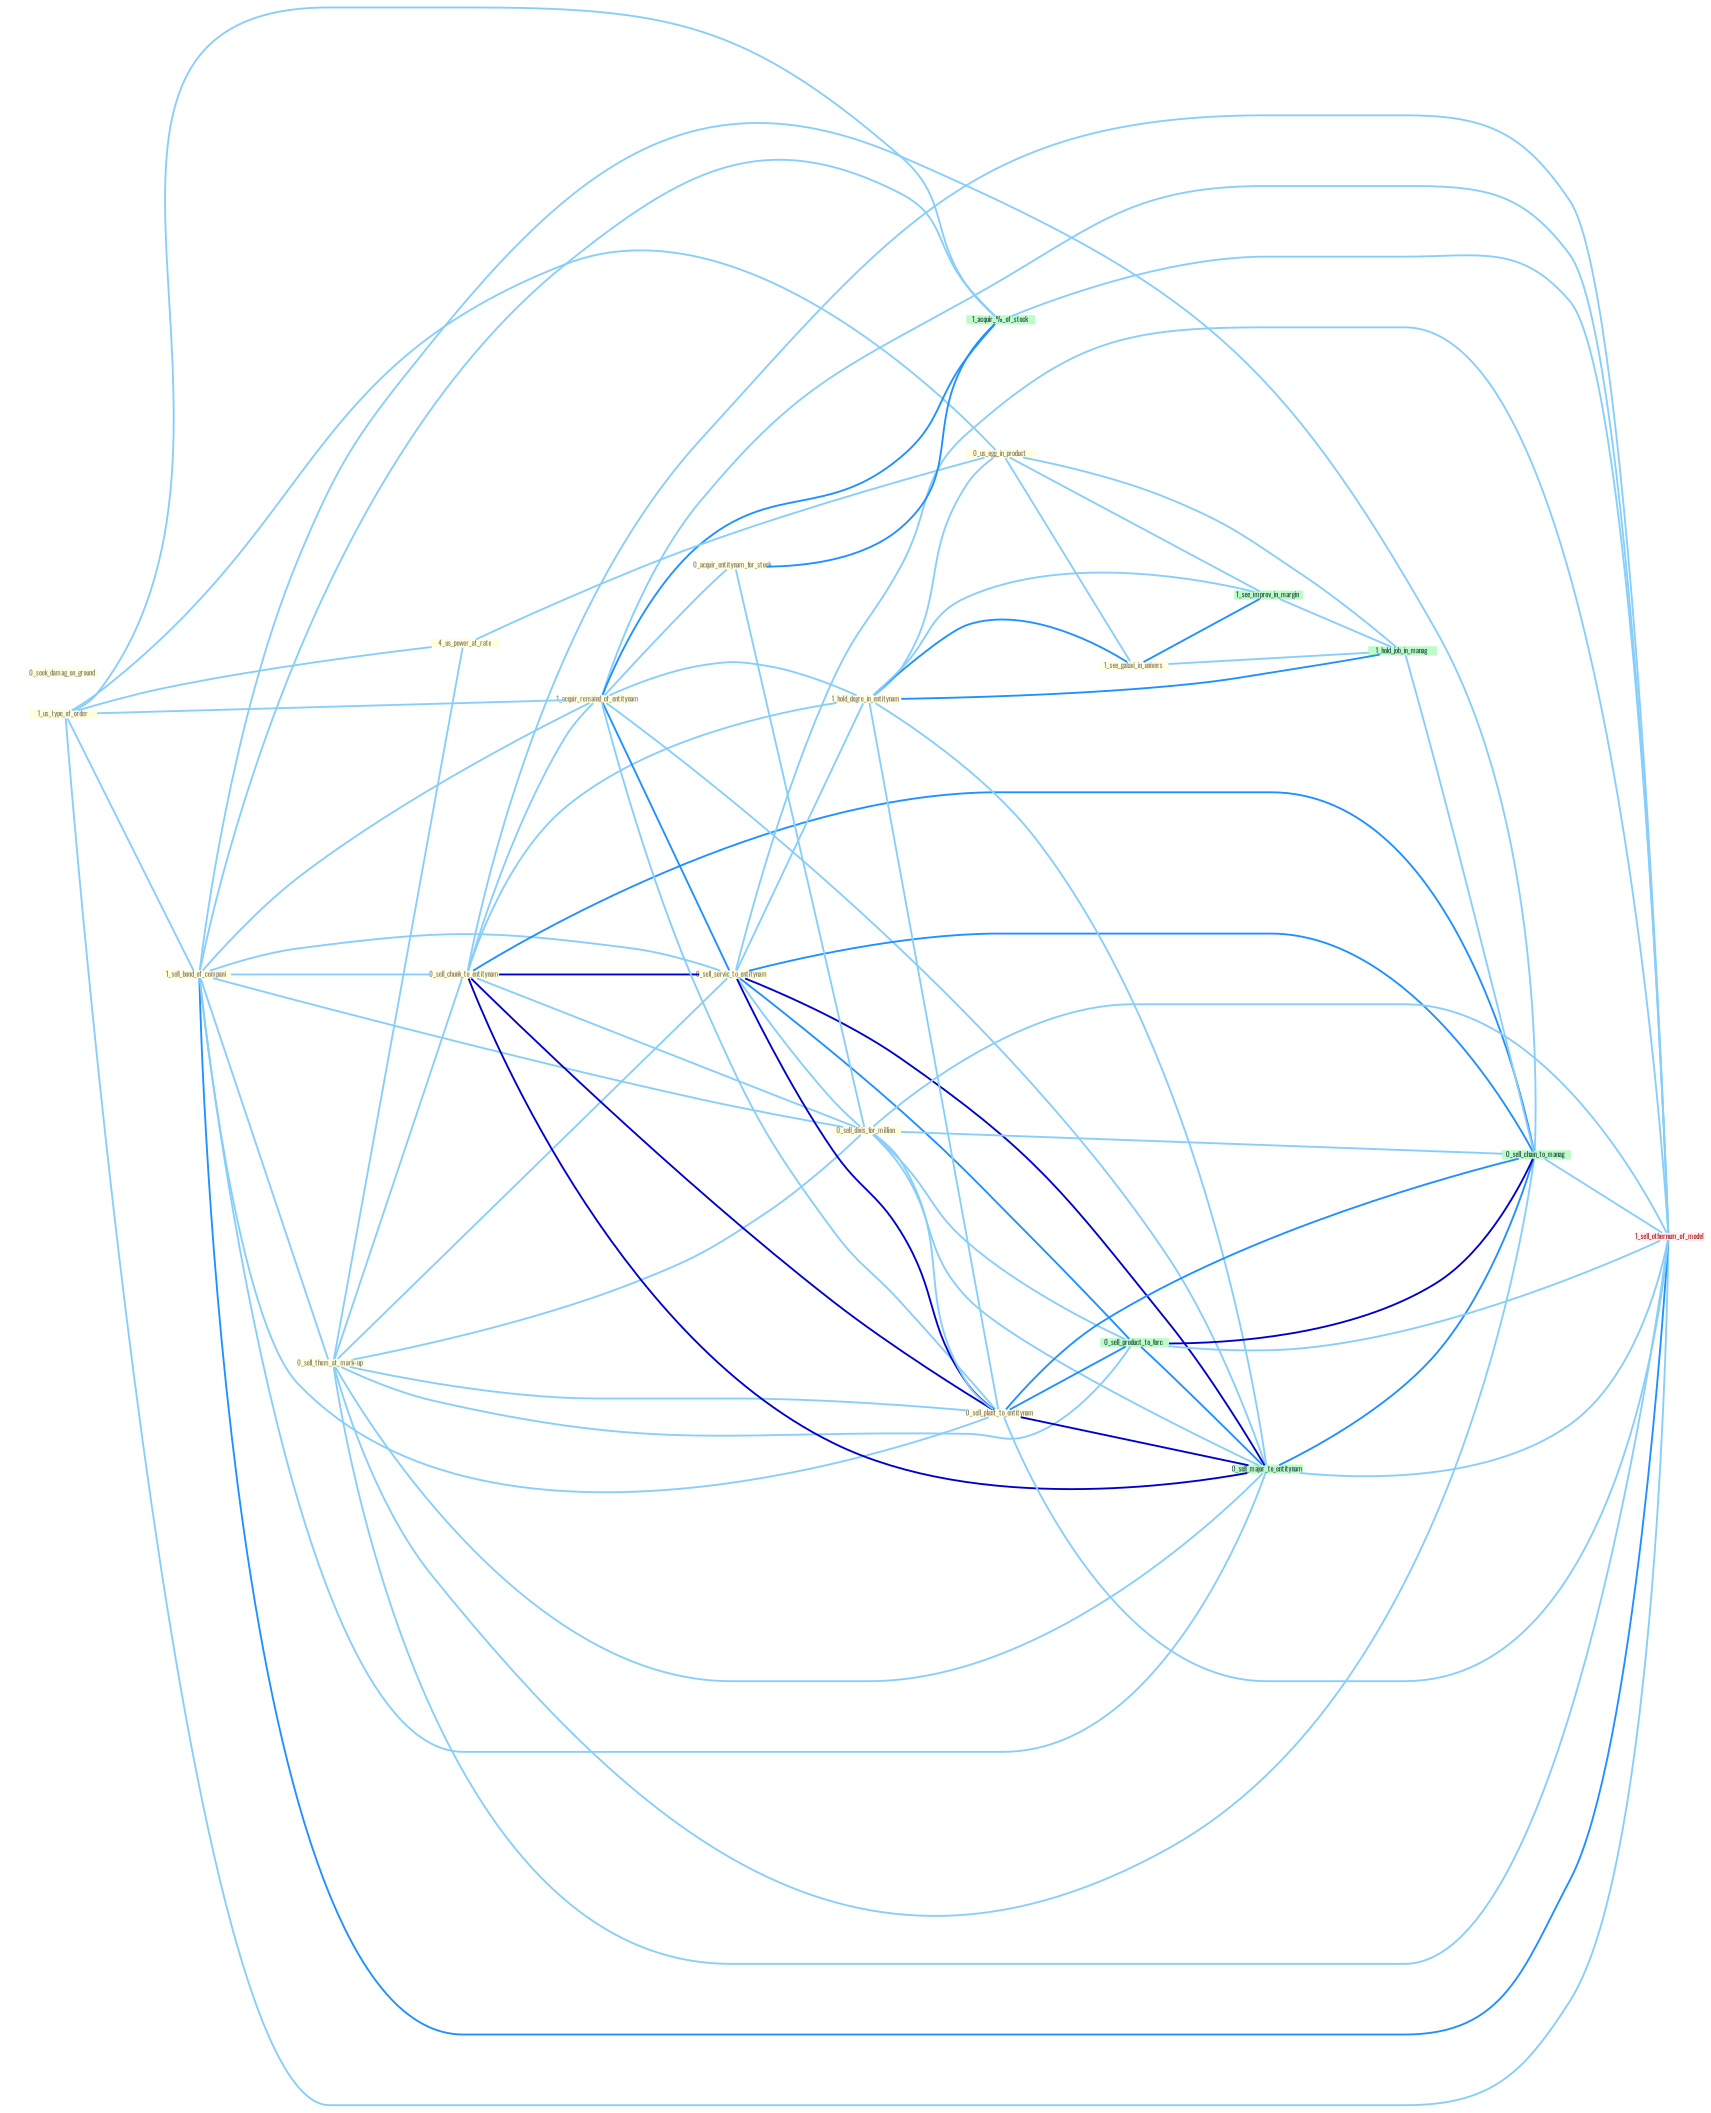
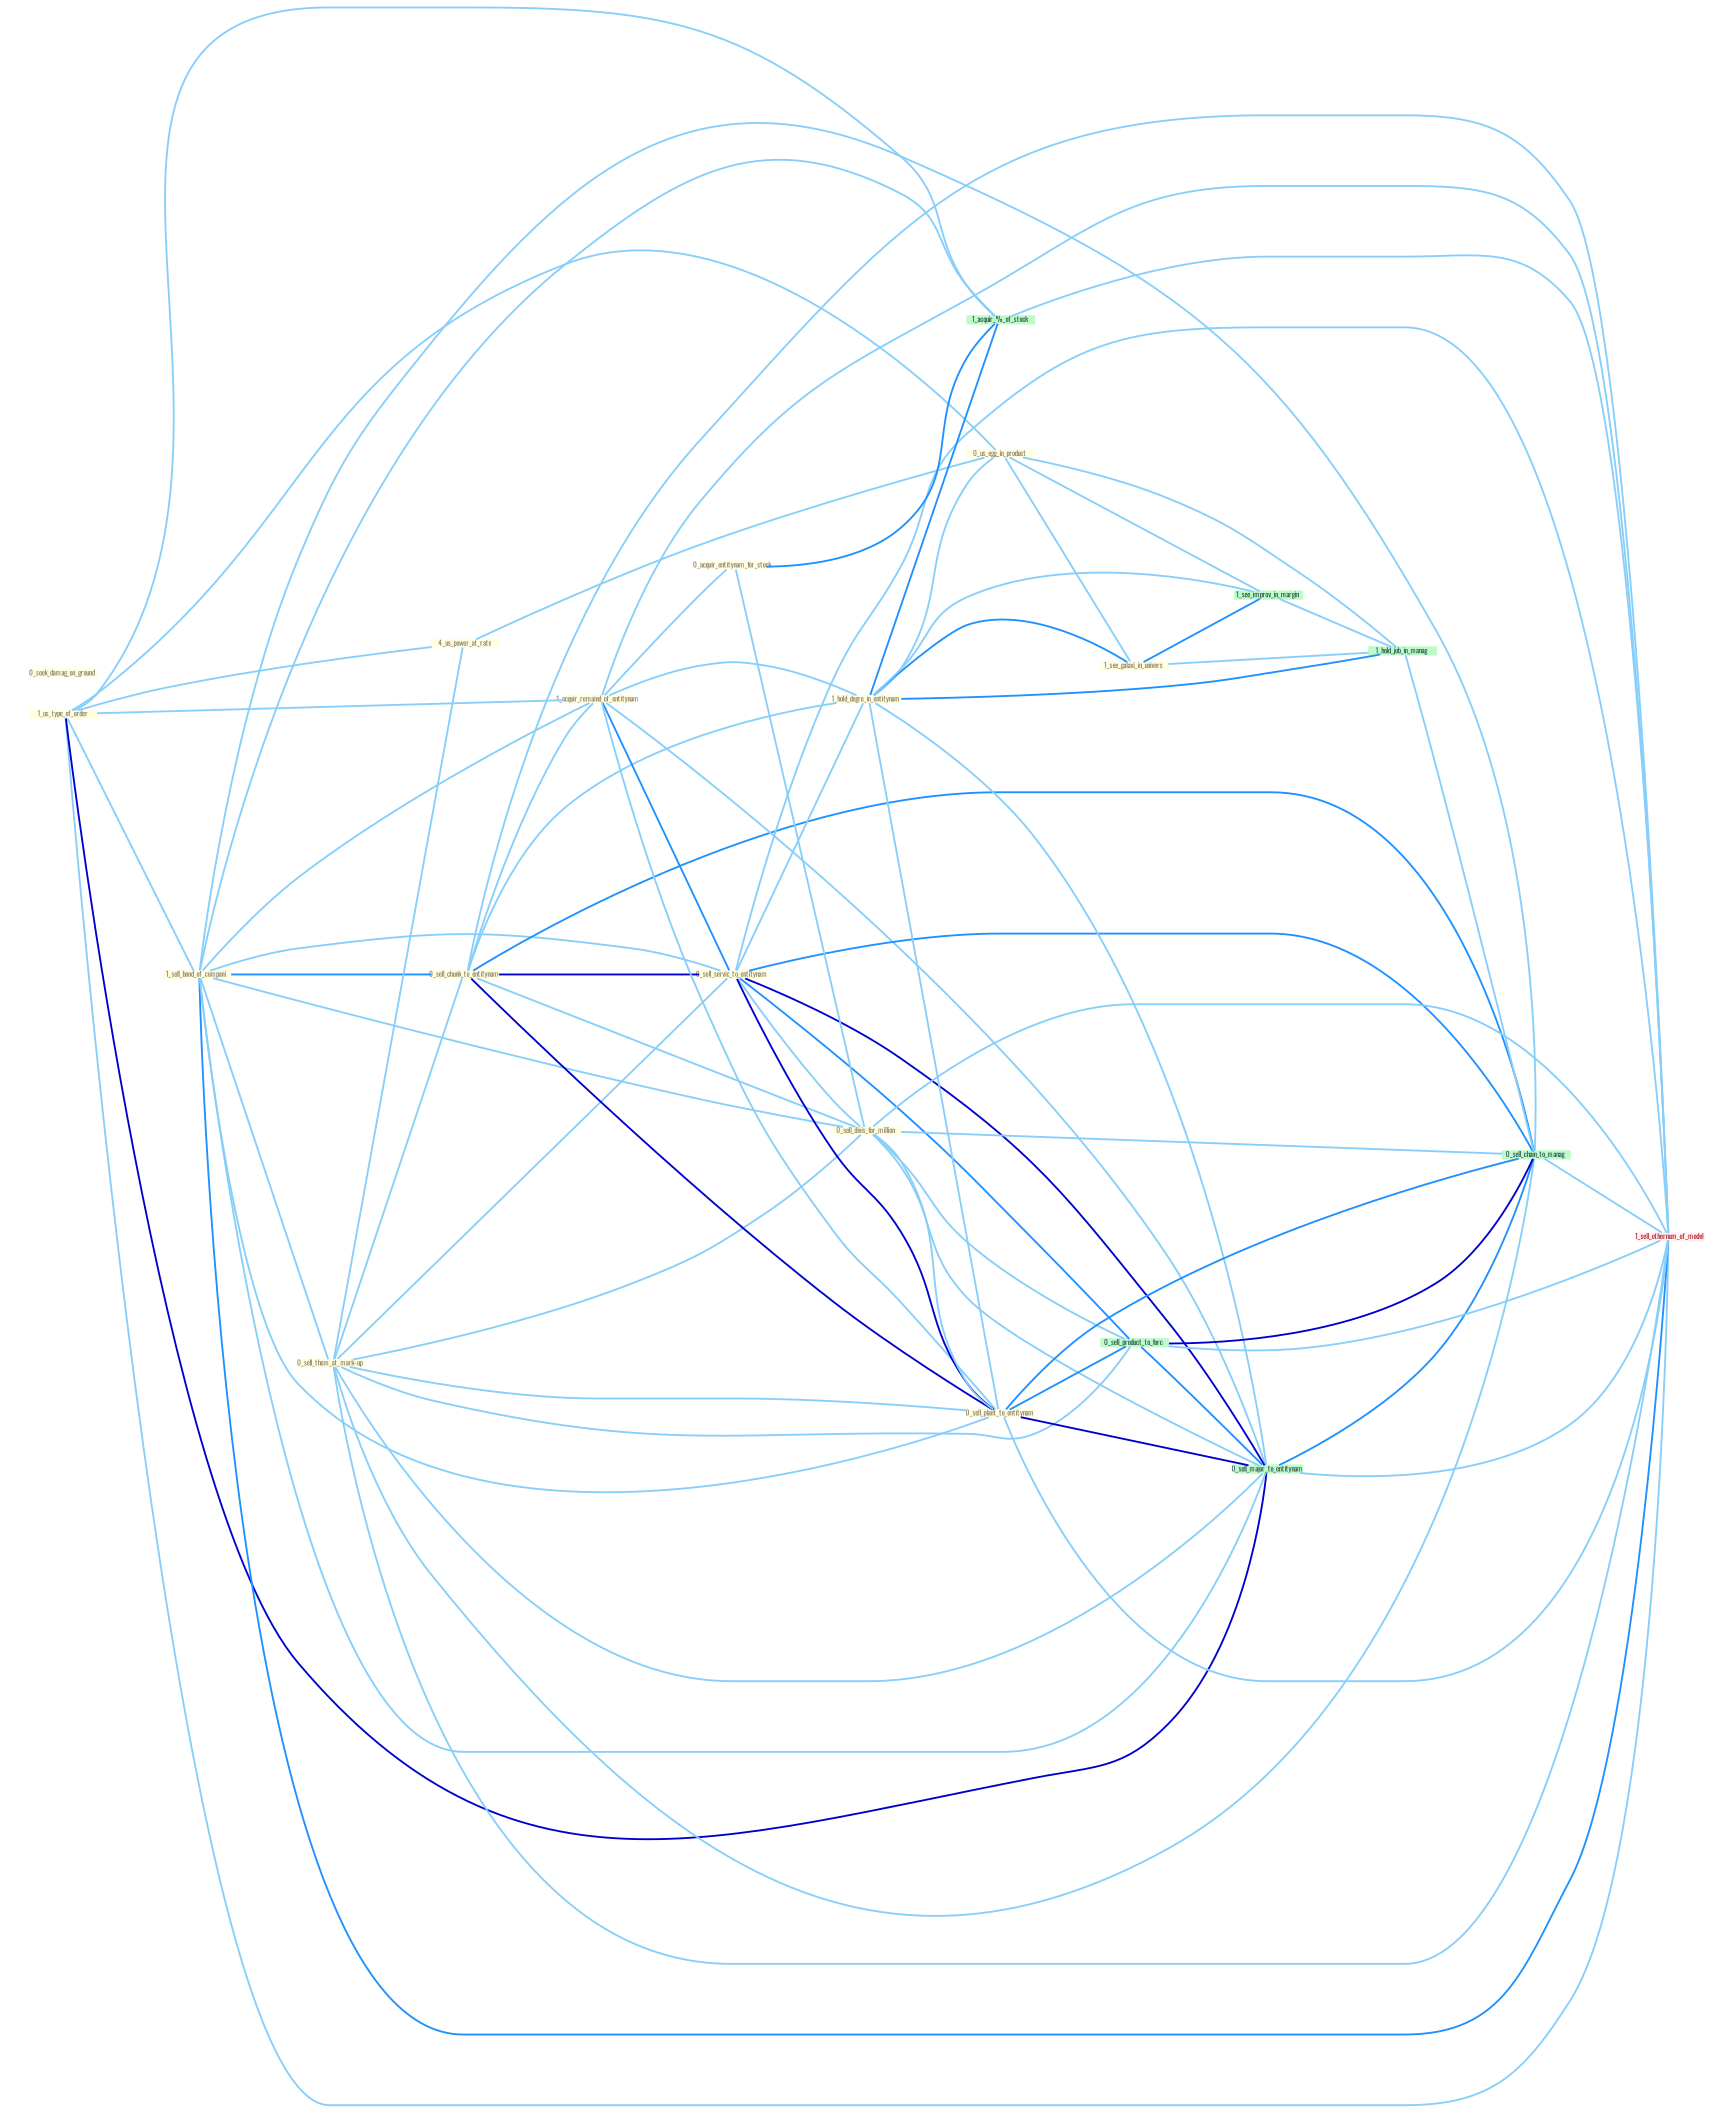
edge "1_acquir_%_of_stock" -- "1_acquir_remaind_of_entitynam": now "1_acquir_%_of_stock" -- "1_hold_degre_in_entitynam"
edge "1_sell_bond_of_compani" -- "0_sell_chunk_to_entitynam": color #87cefa -> #1e90ff
edge "0_sell_chunk_to_entitynam" -- "0_sell_major_to_entitynam": now "1_us_type_of_order" -- "0_sell_major_to_entitynam"
